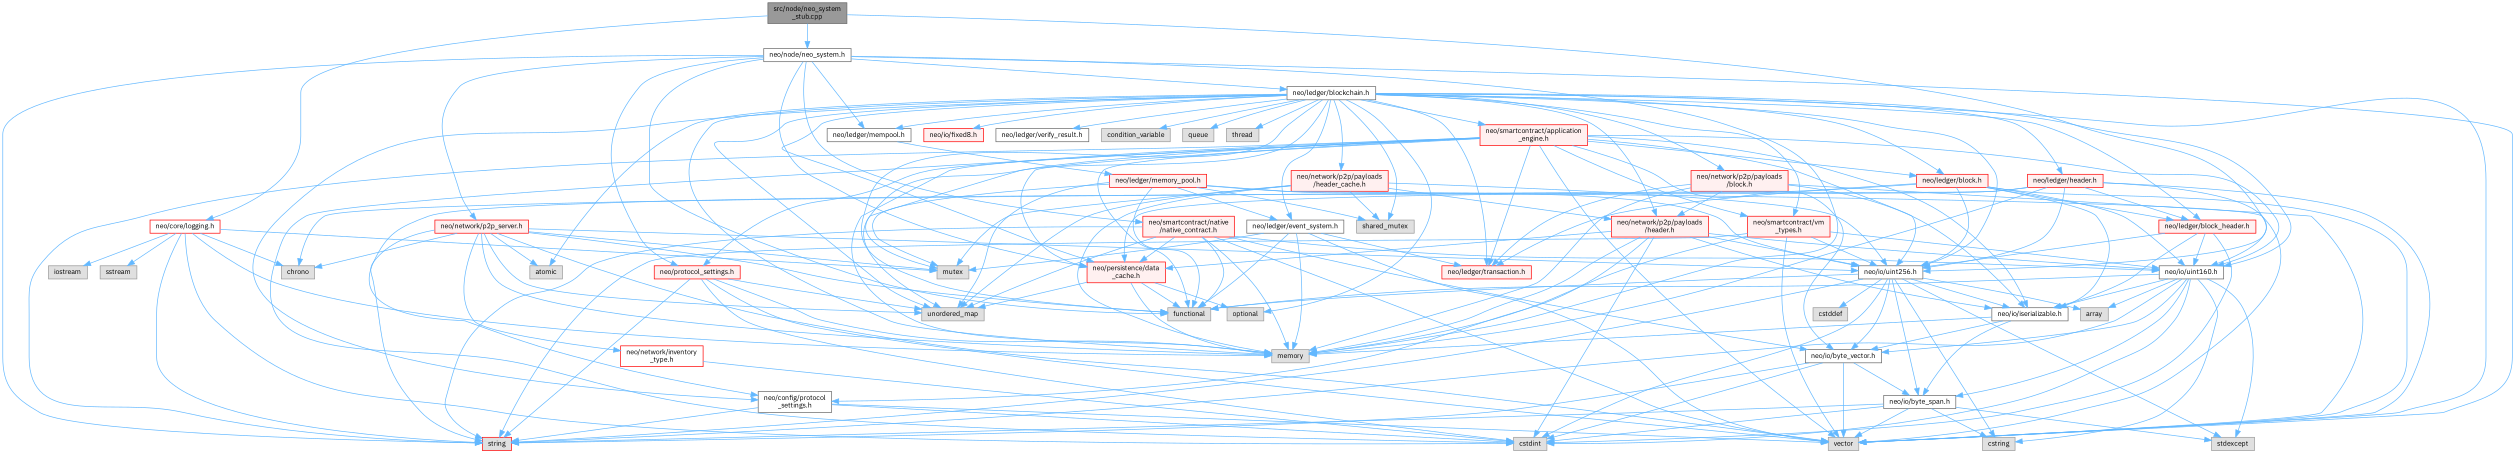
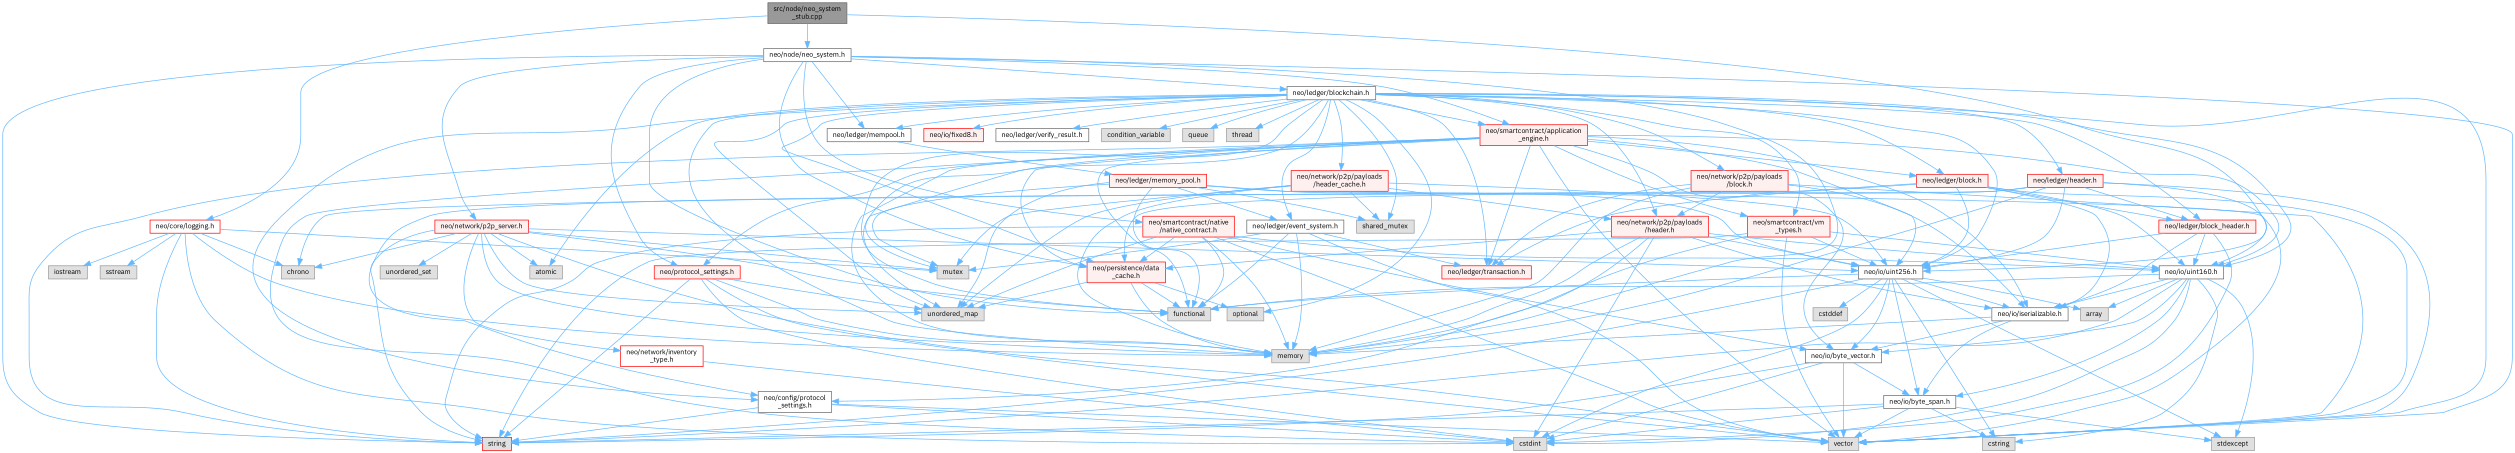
edge "neo/node/neo_system.h" -> "neo/smartcontract/application _engine.h": added
node "unordered_set": added
